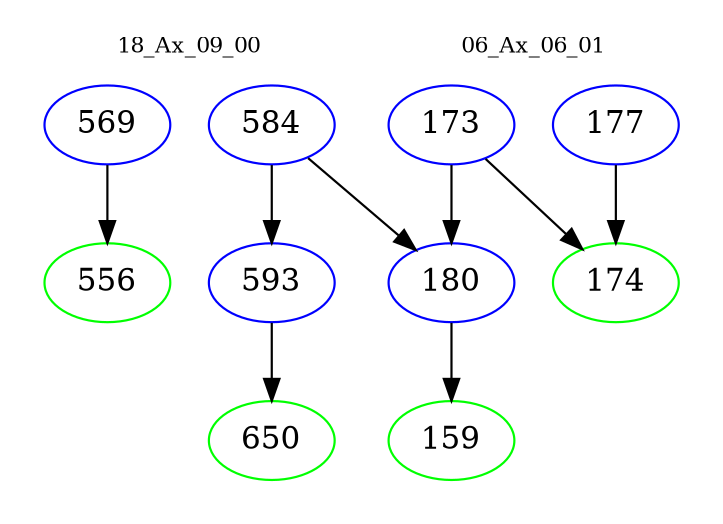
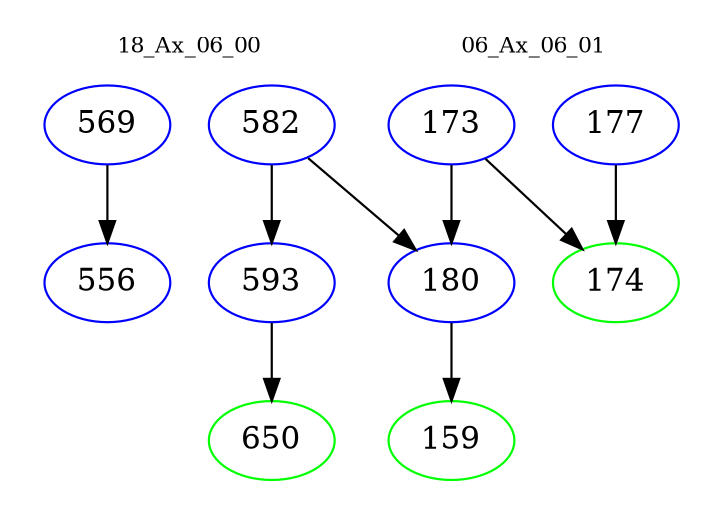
cluster "18_Ax_09_00": label "18_Ax_09_00" -> "18_Ax_06_00"
node "584": label "584" -> "582"
node "556": color green -> blue
